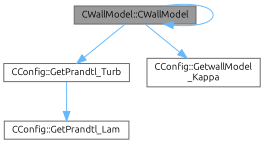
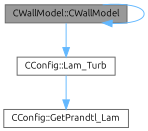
node "CConfig::GetPrandtl_Turb": label "CConfig::GetPrandtl_Turb" -> "CConfig::Lam_Turb"
node "CConfig::GetwallModel _Kappa": removed
